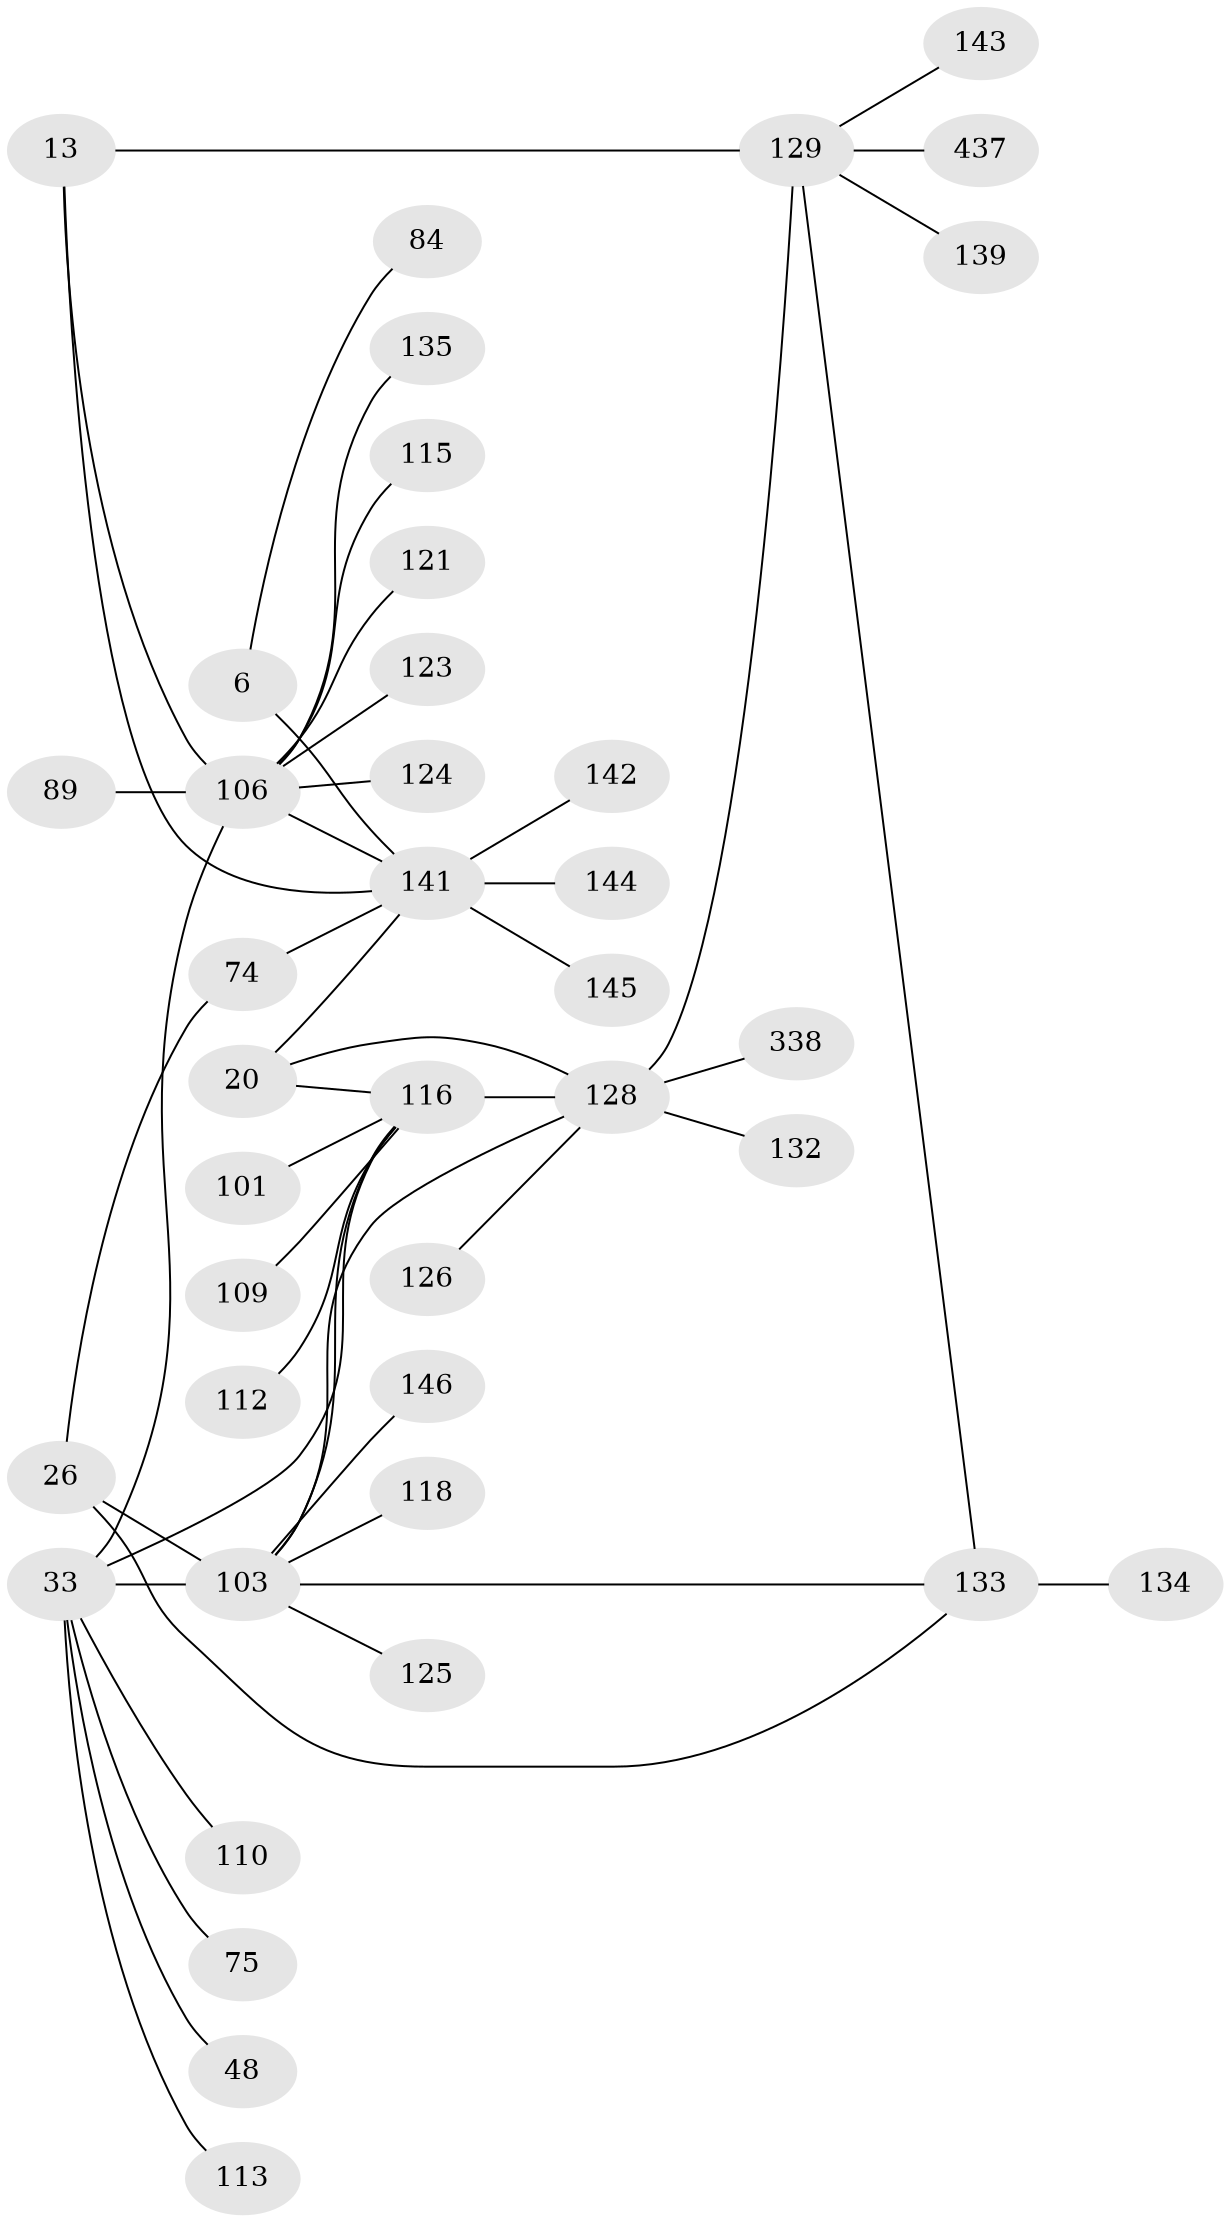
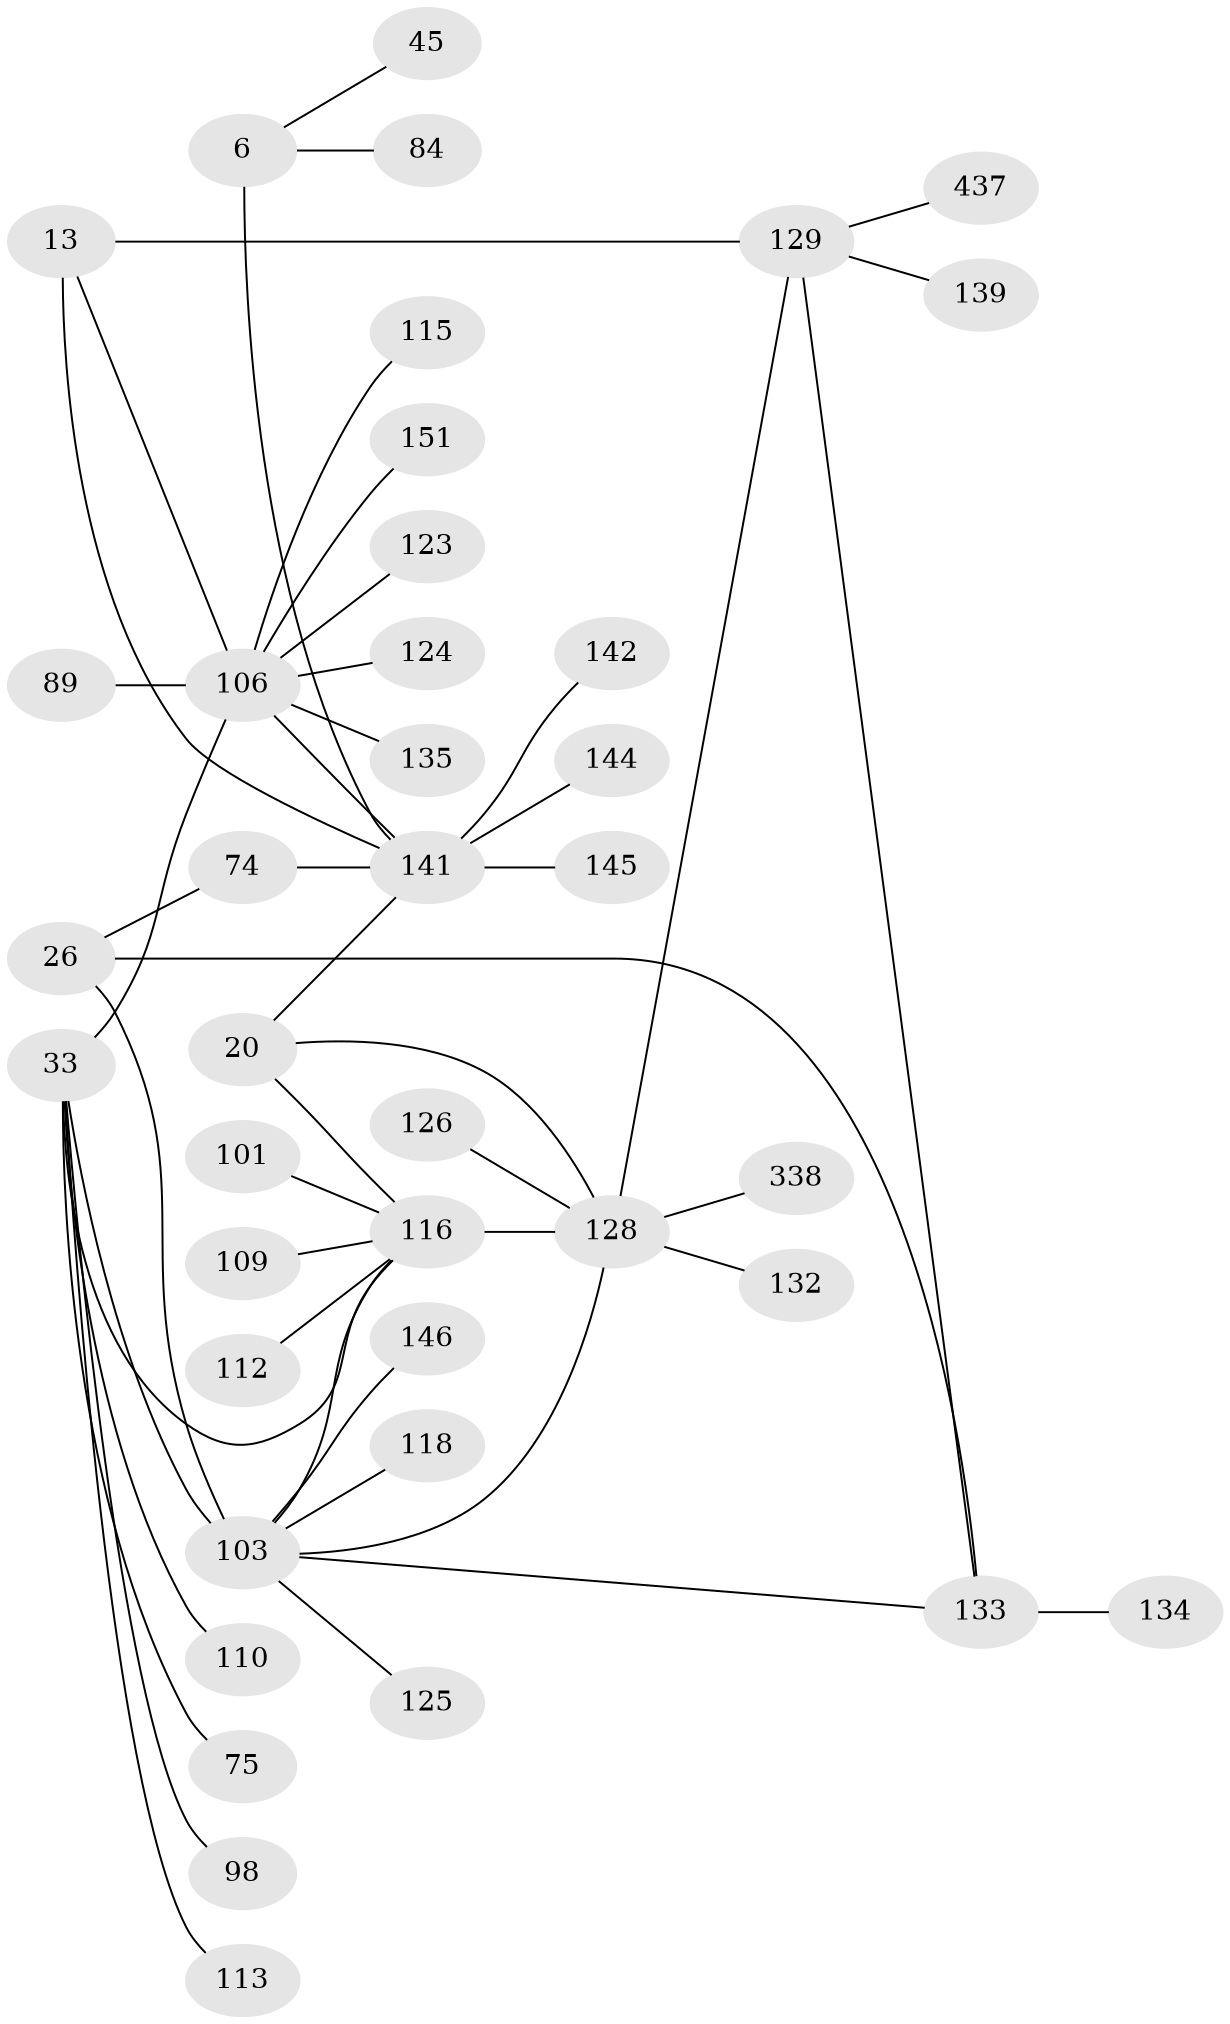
node "45": added
node "143": removed
node "121": label "121" -> "151"
node "48": label "48" -> "98"
